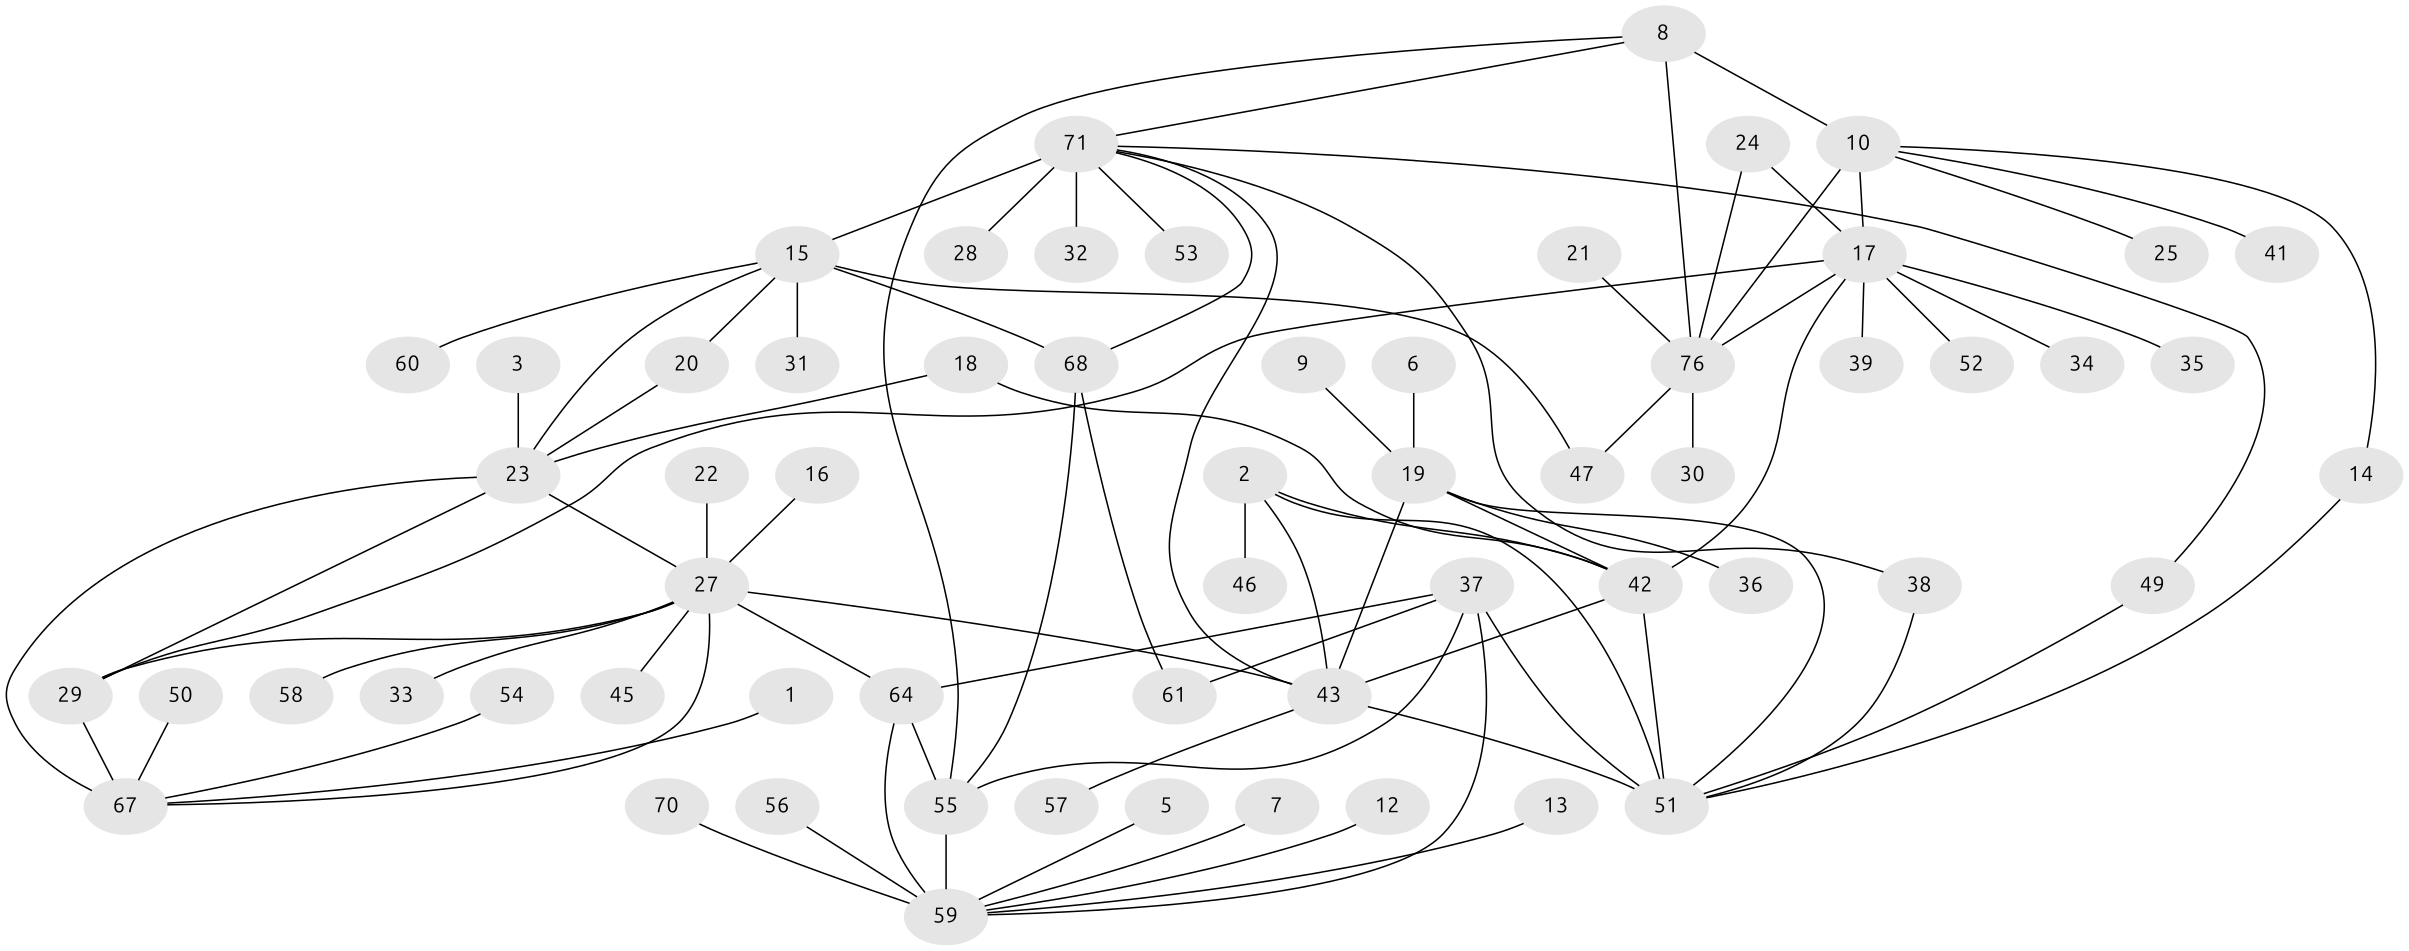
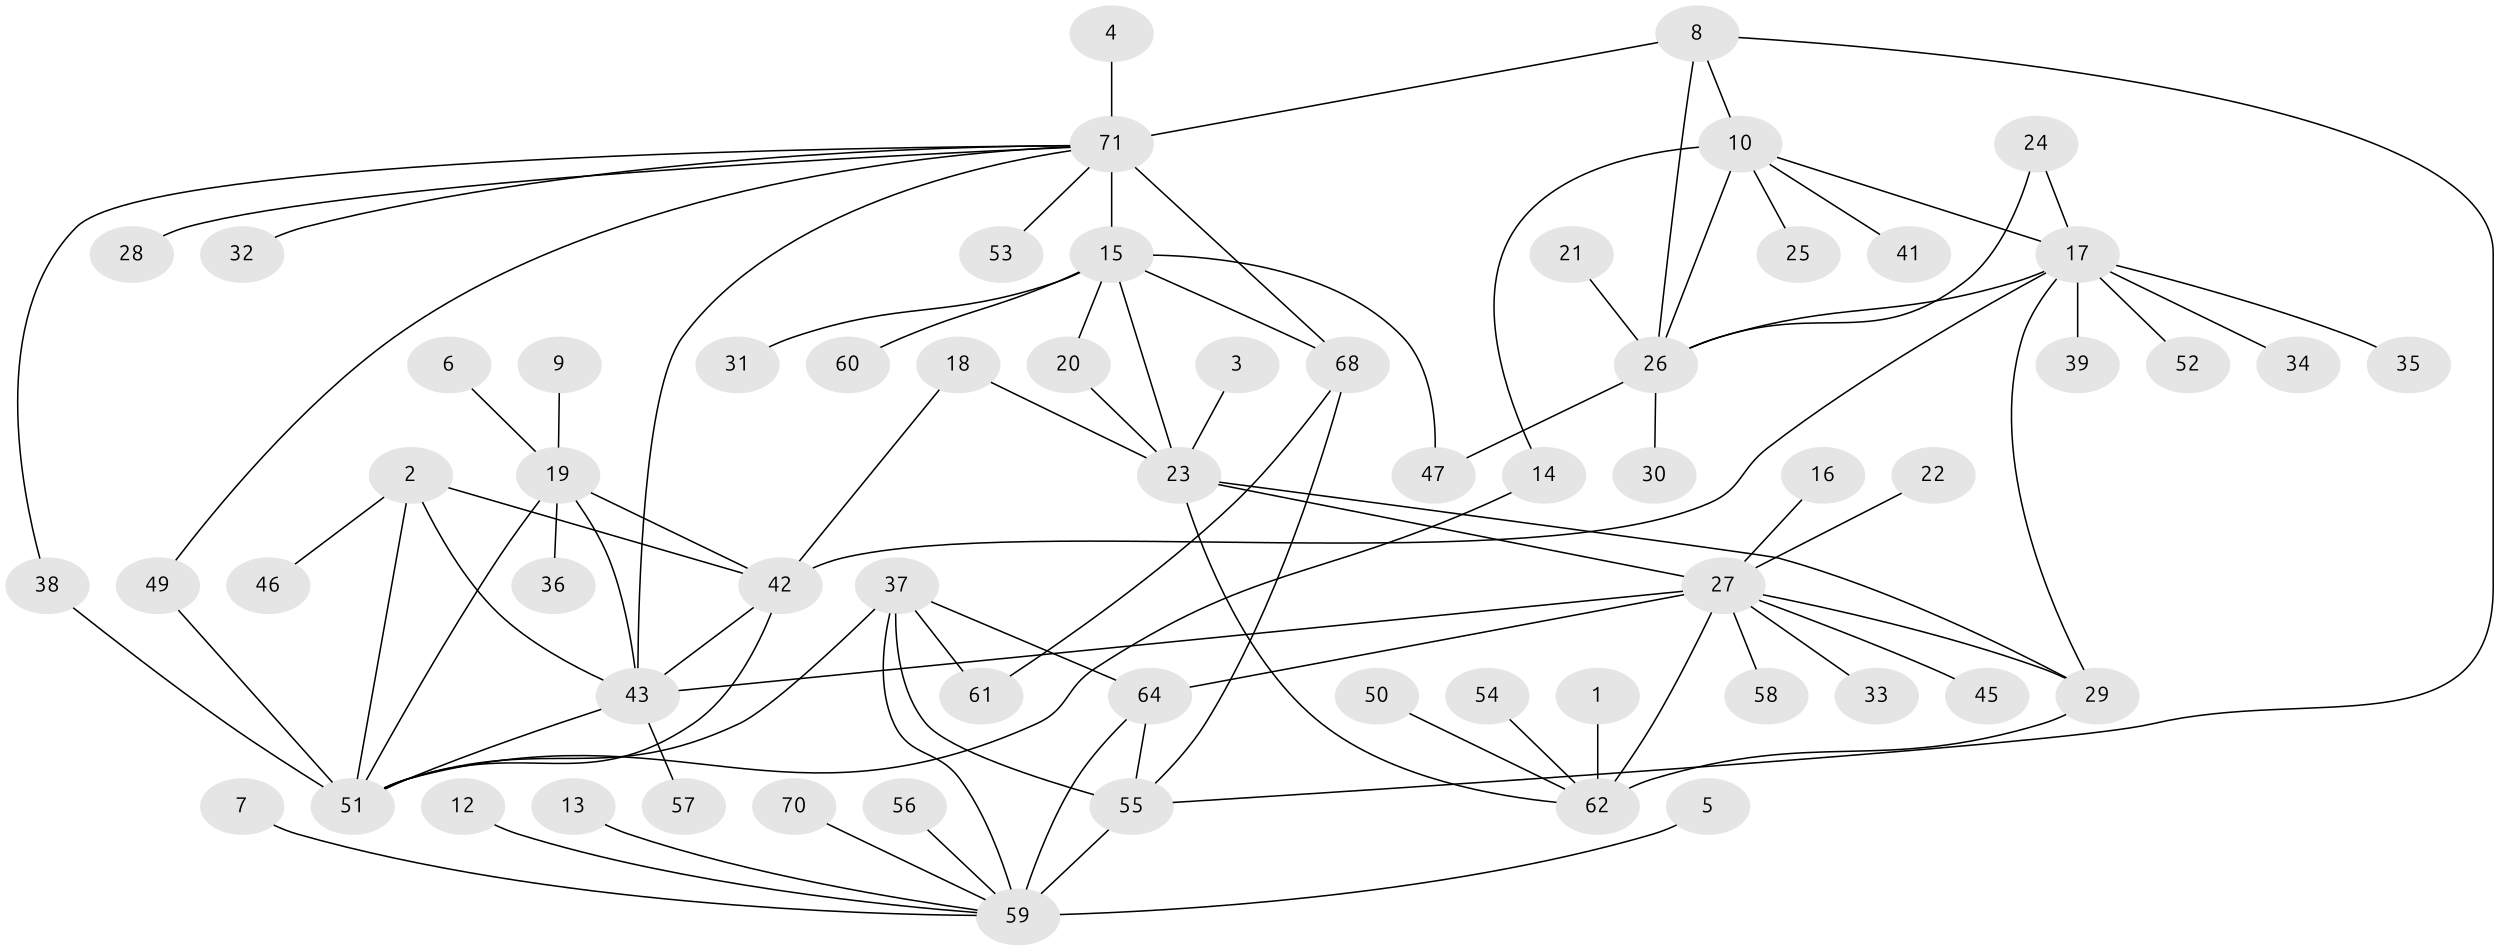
node "4": added
node "76": label "76" -> "26"
node "67": label "67" -> "62"
